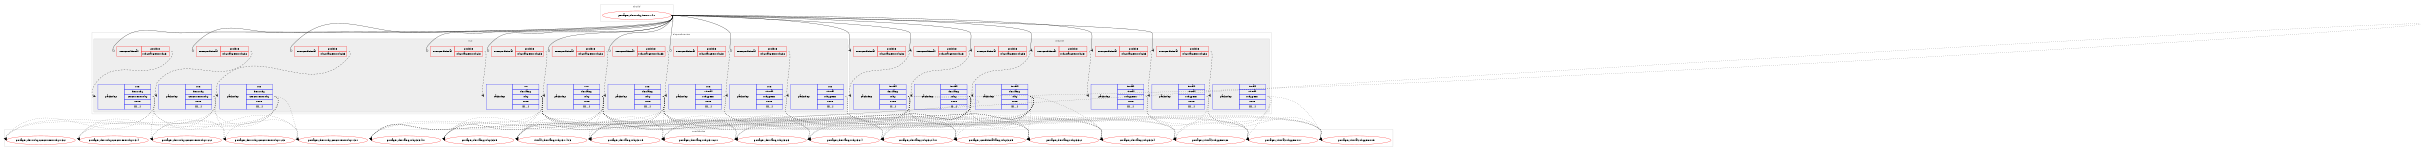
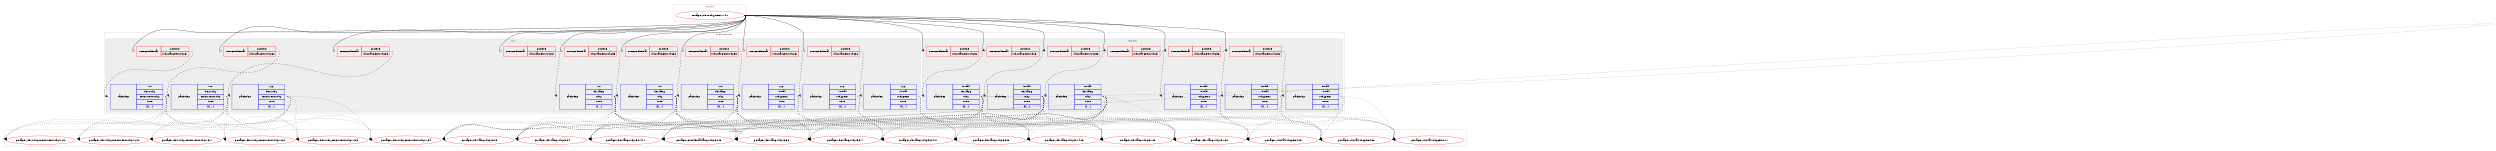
node "portage://dev-ruby/concurrent-ruby-1.3.3": added
node "virtual://dev-lang/ruby-3.1.4-r3": label "virtual://dev-lang/ruby-3.1.4-r3" -> "portage://dev-lang/ruby-3.1.4-r3"
